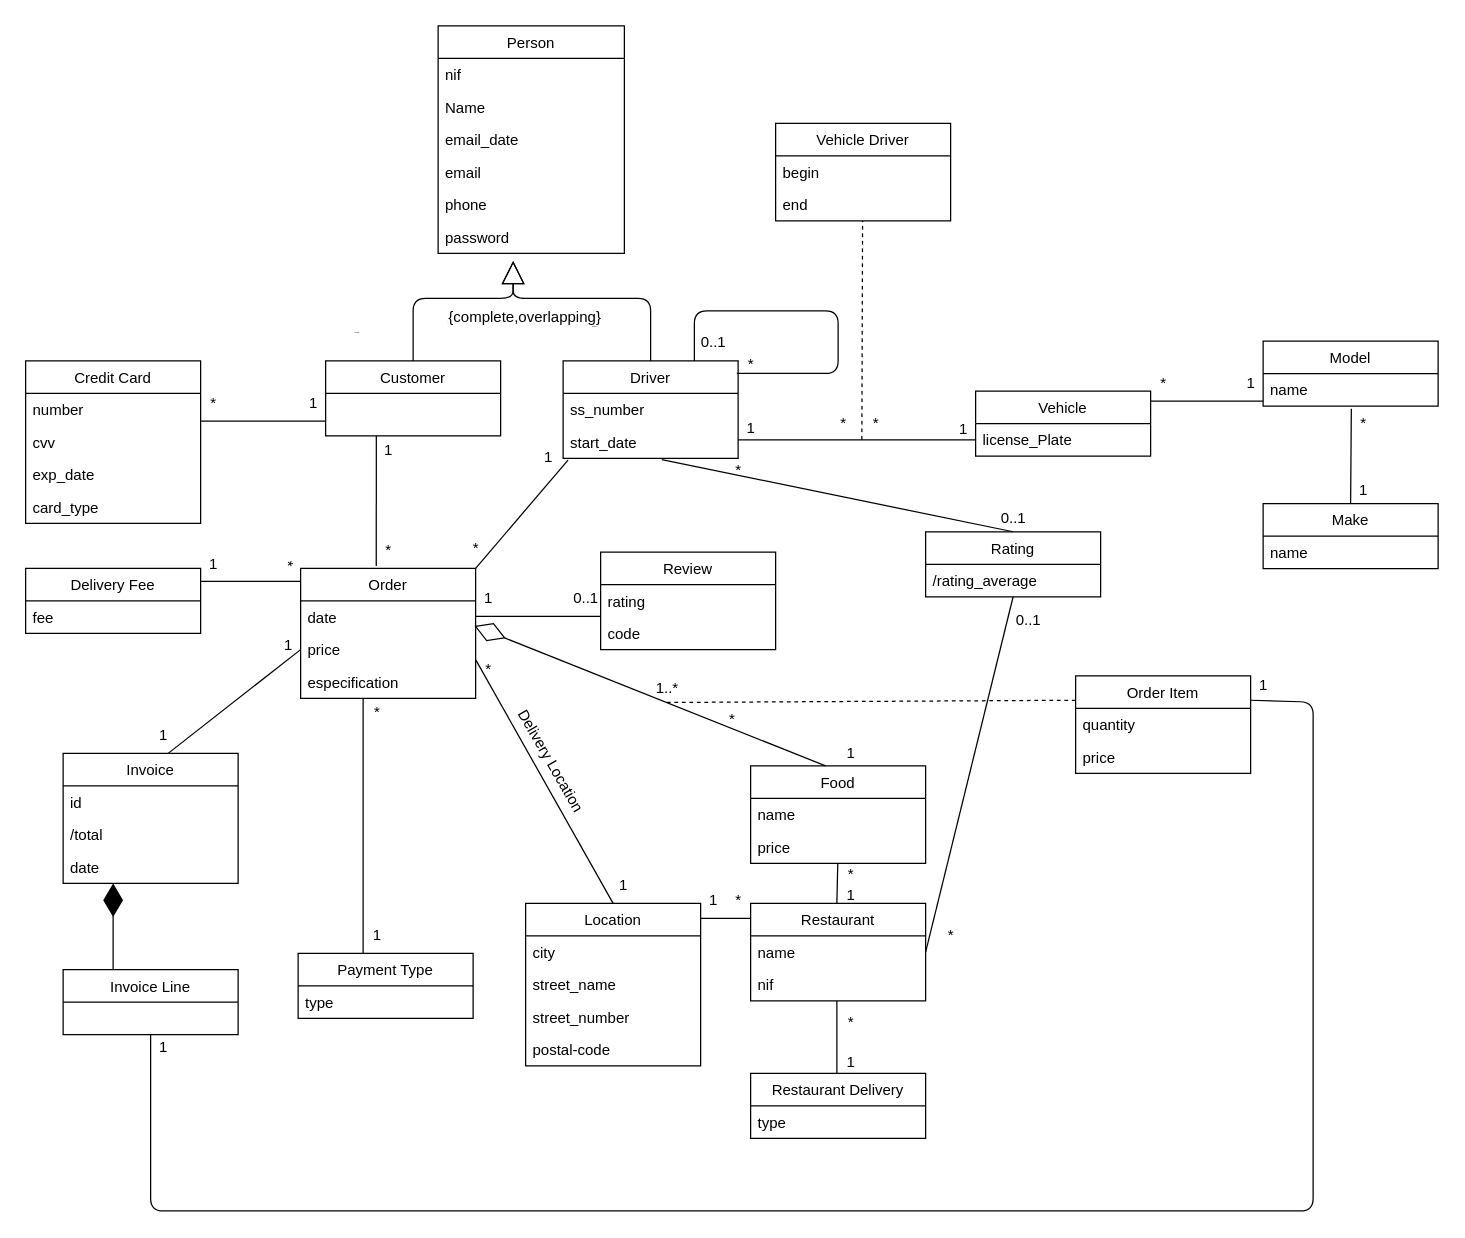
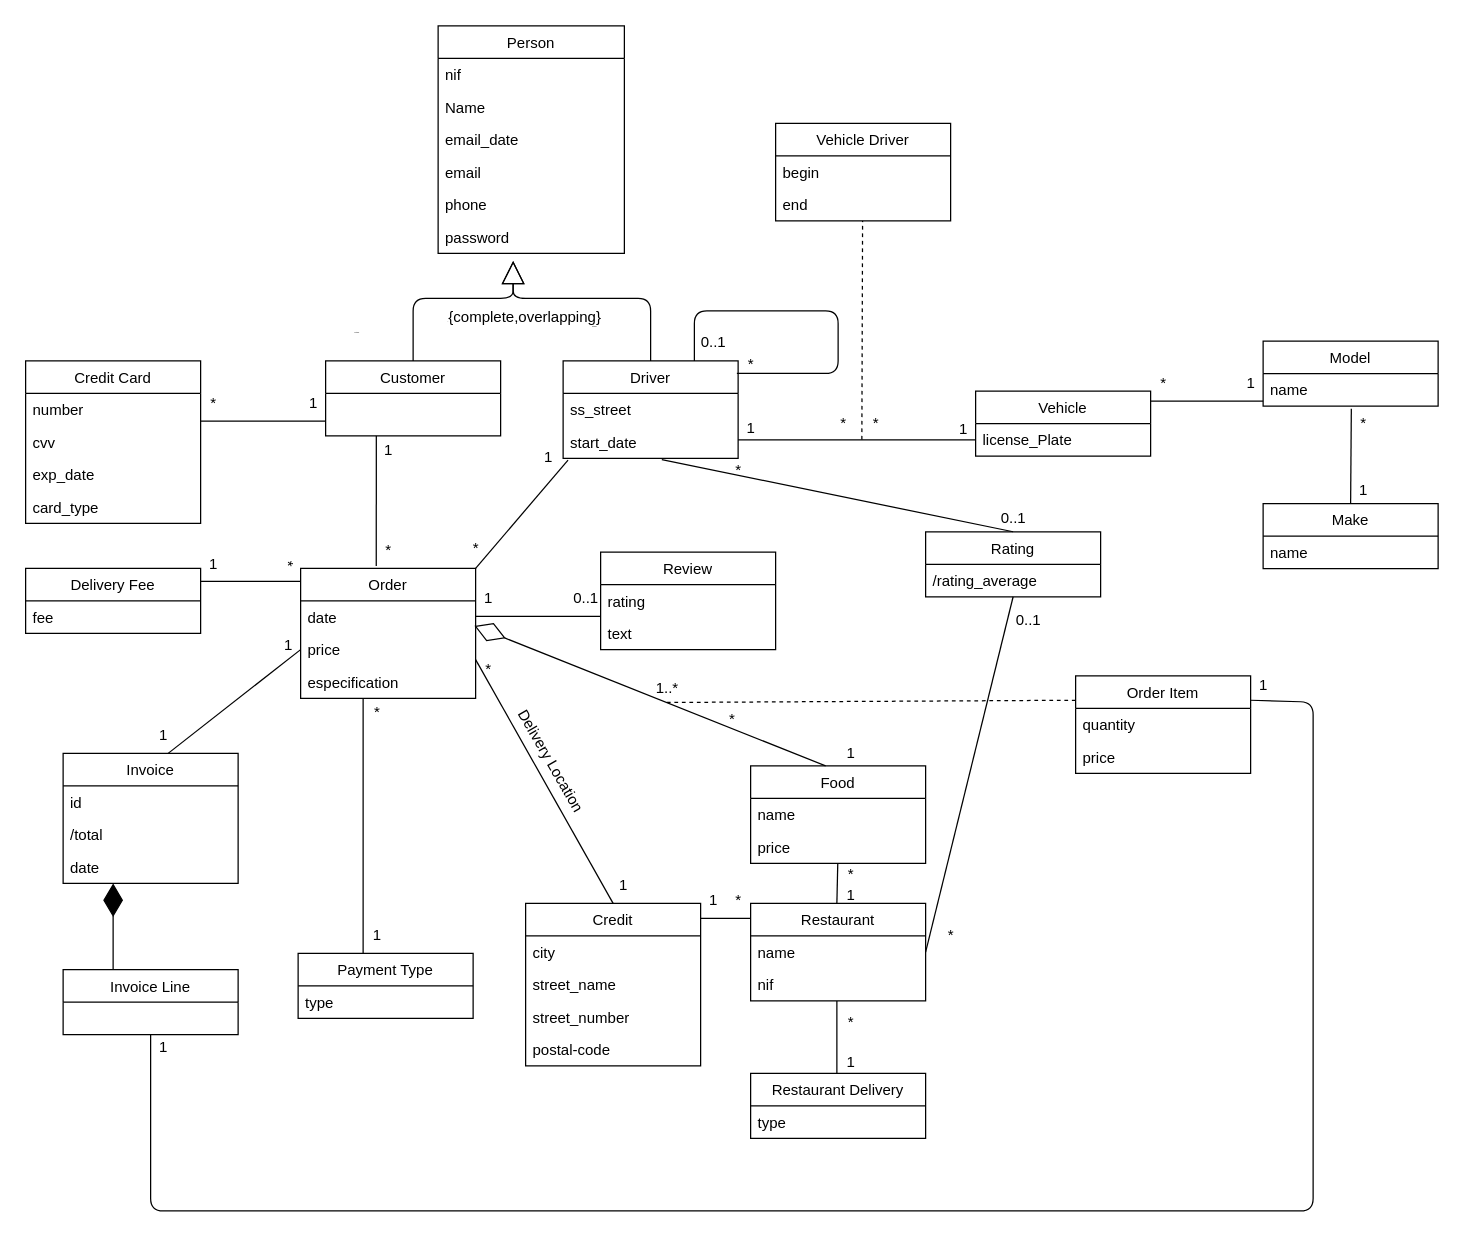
node "ss_number": label "ss_number" -> "ss_street"
node "code": label "code" -> "text"
node "Location": label "Location" -> "Credit"
